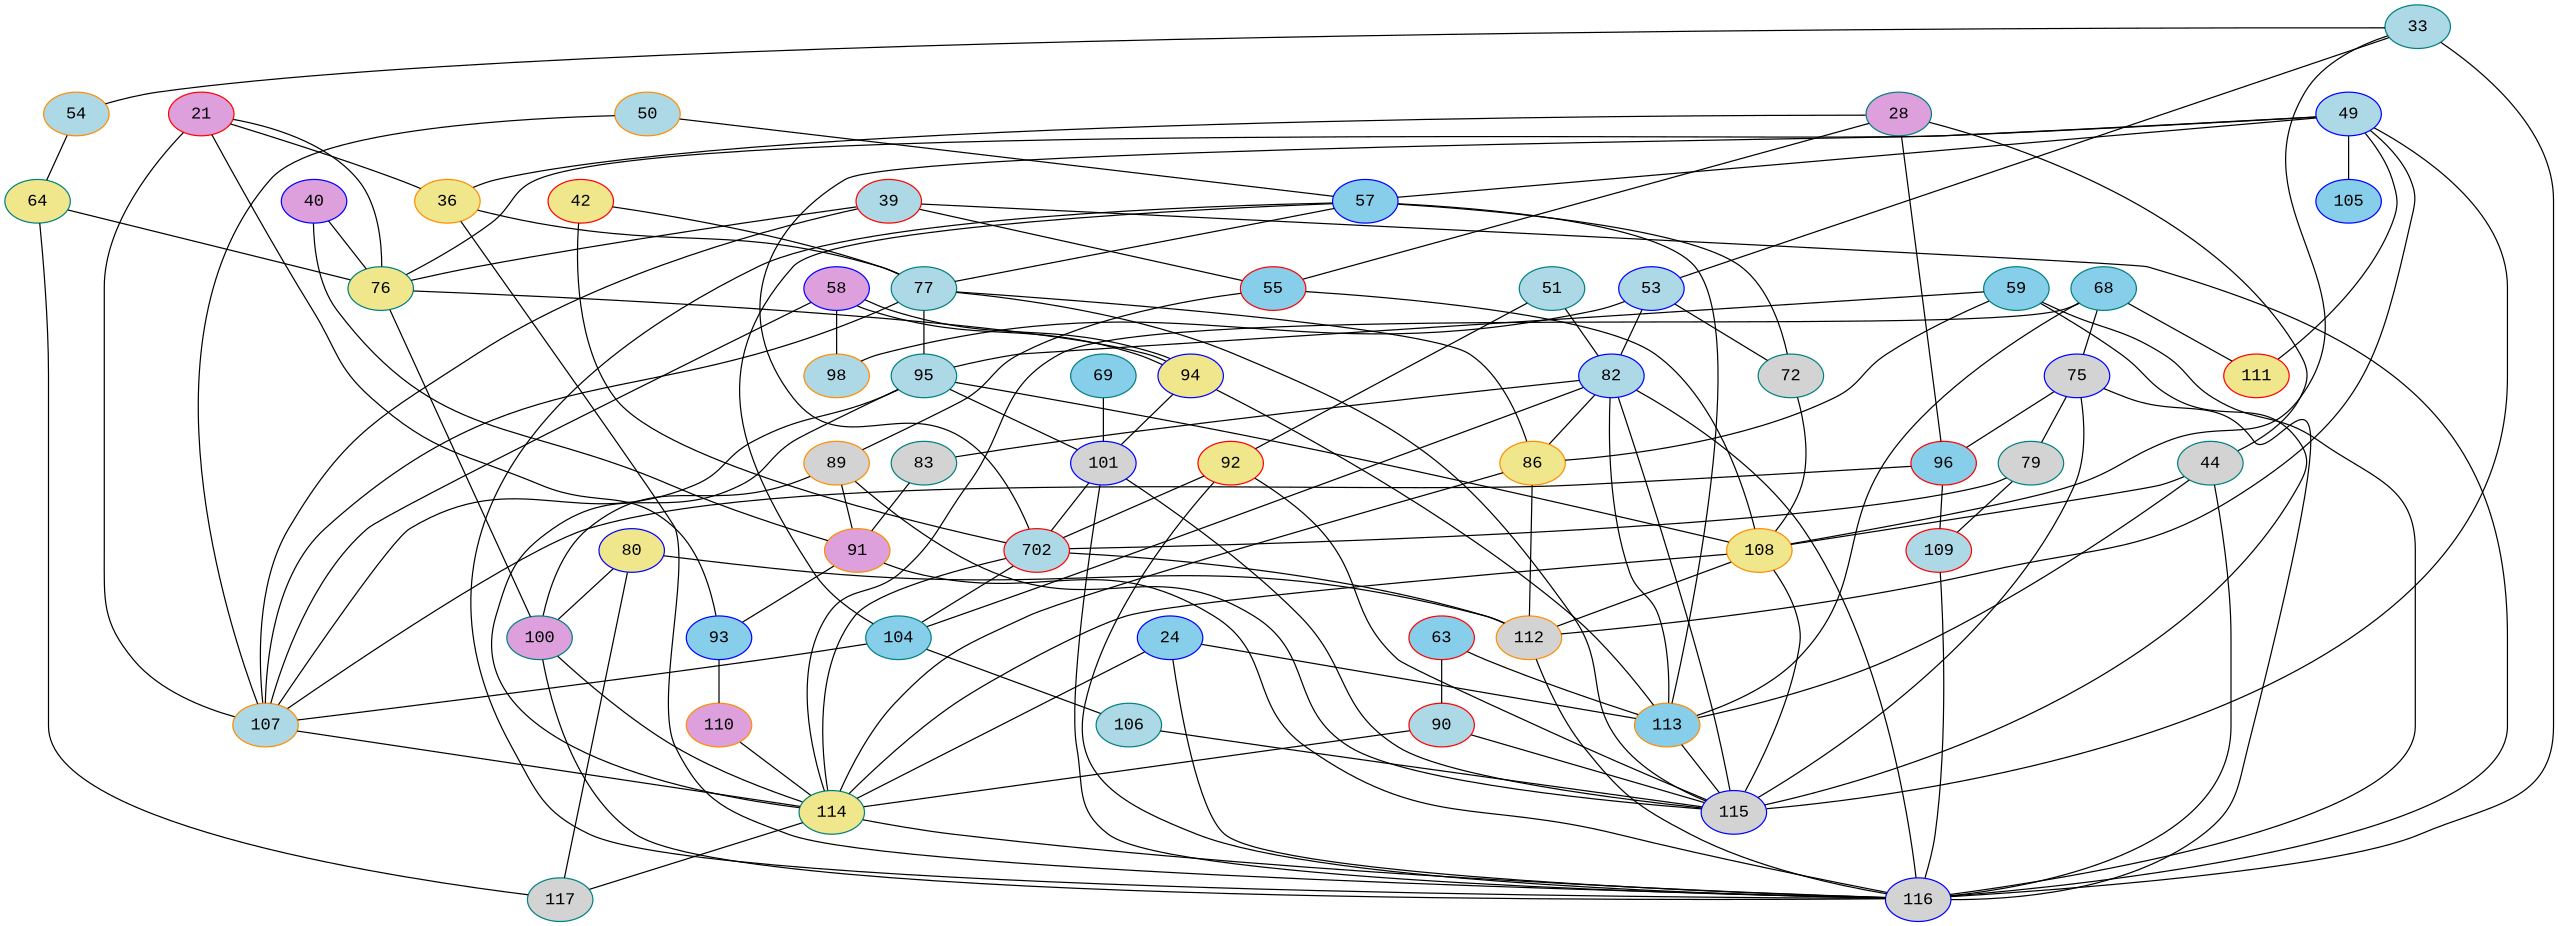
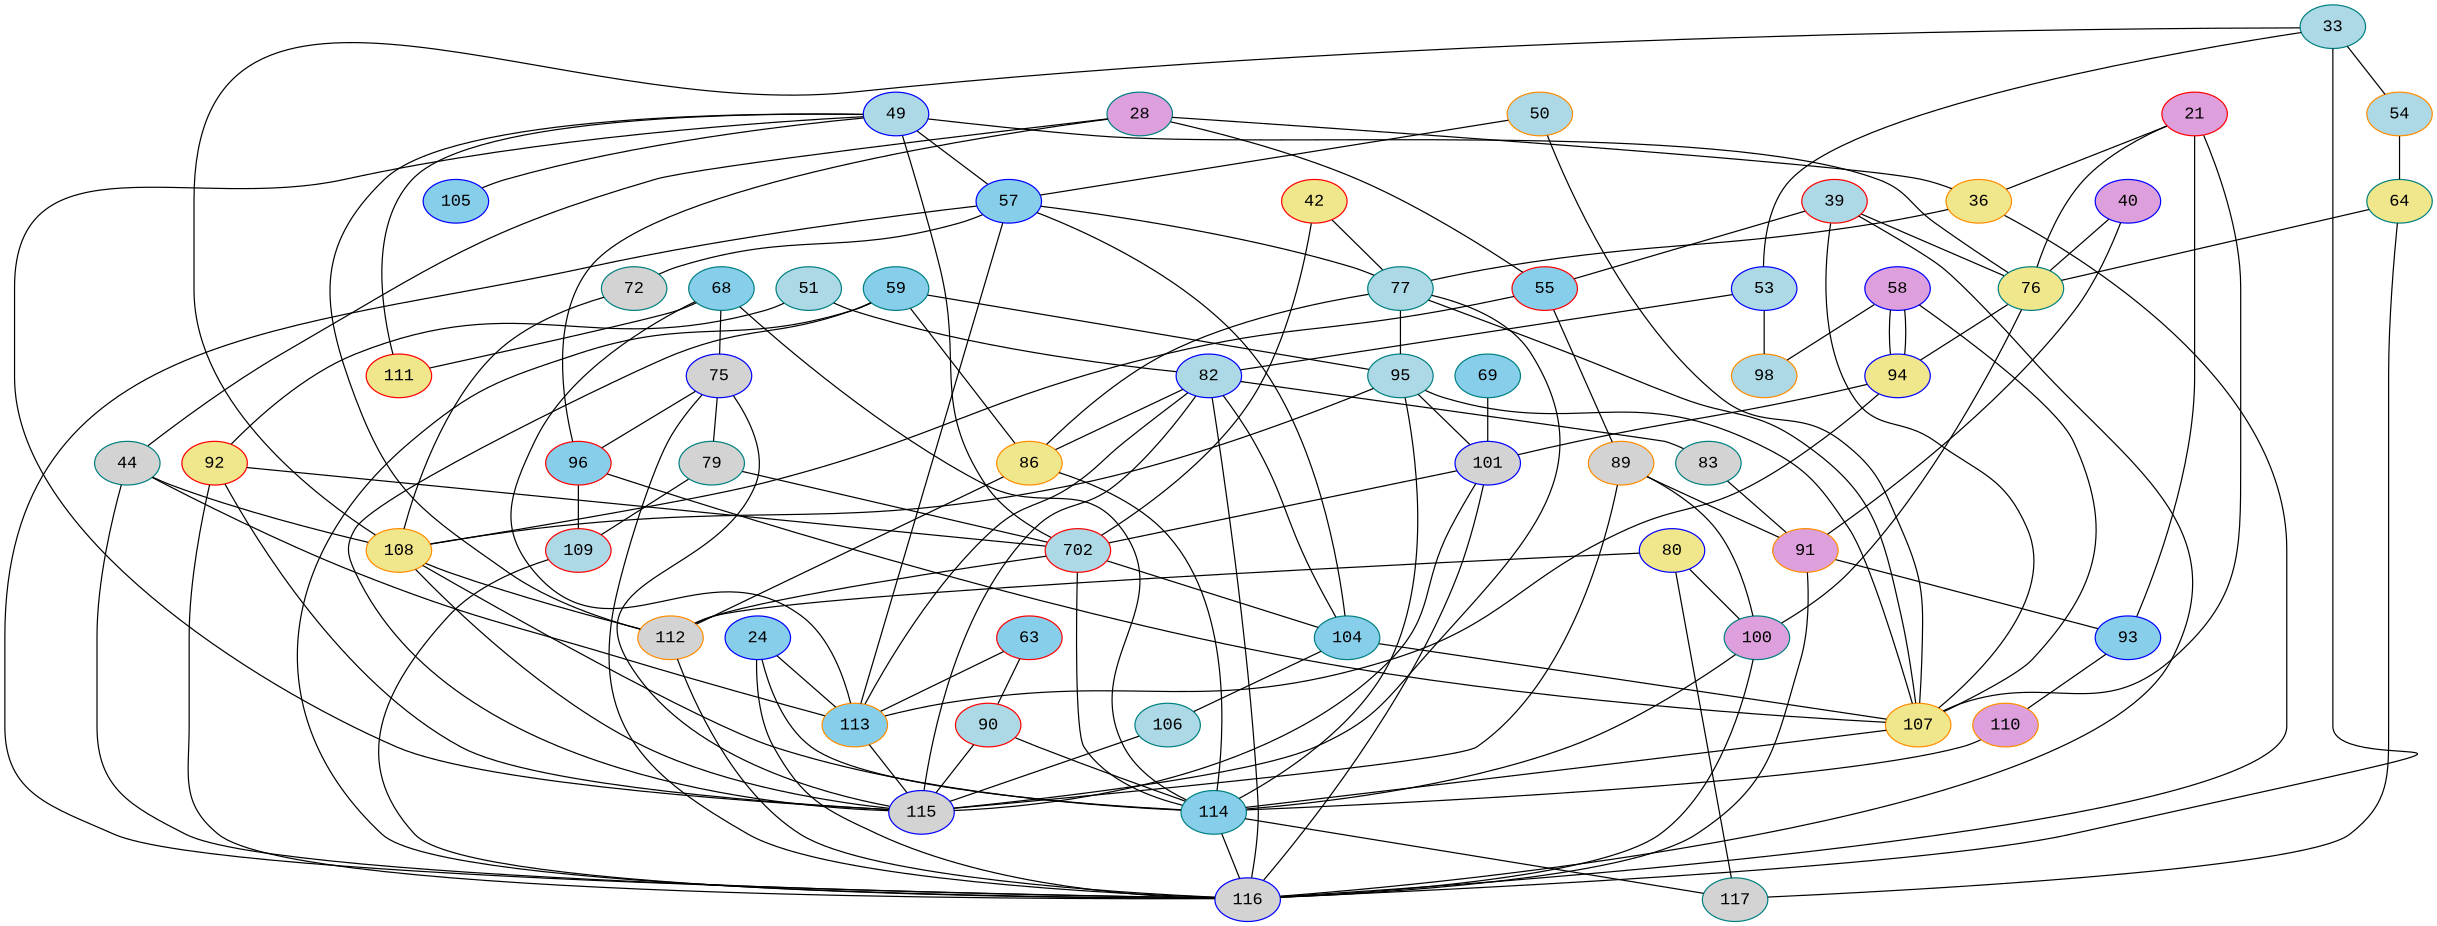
edge "53" -- "72": removed
node "107": fillcolor lightblue -> khaki
node "114": fillcolor khaki -> skyblue
